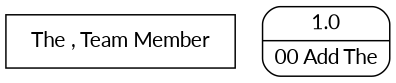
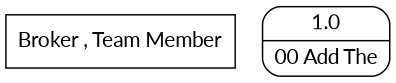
node "The , Team Member": label "The , Team Member" -> "Broker , Team Member"
